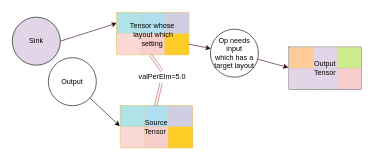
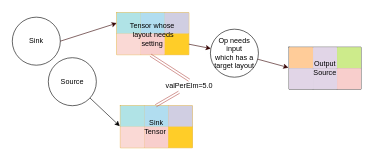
node "Tensor whose layout which setting": label "Tensor whose layout which setting" -> "Tensor whose layout needs setting"
node "Sink": fillcolor #e1d5e7 -> #ffffff
node "Output Tensor": label "Output Tensor" -> "Output Source"
node "valPerElm=5.0": moved (162, 77) -> (189, 86)
node "Output": label "Output" -> "Source"
node "Source Tensor": label "Source Tensor" -> "Sink Tensor"
